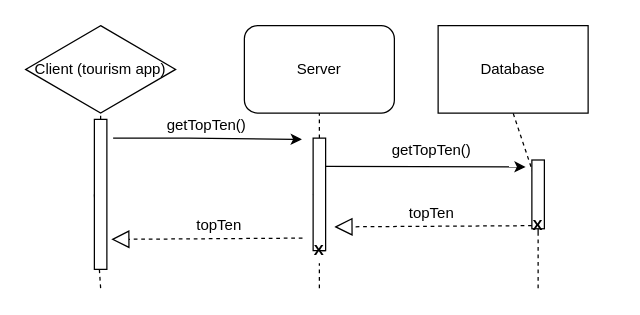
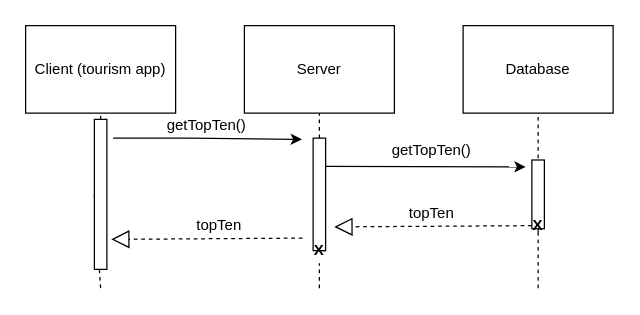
node "Client (tourism app)": shape diamond -> rectangle
node "Server": shape rounded rectangle -> rectangle
node "Database": moved (513, 69) -> (538, 69)
